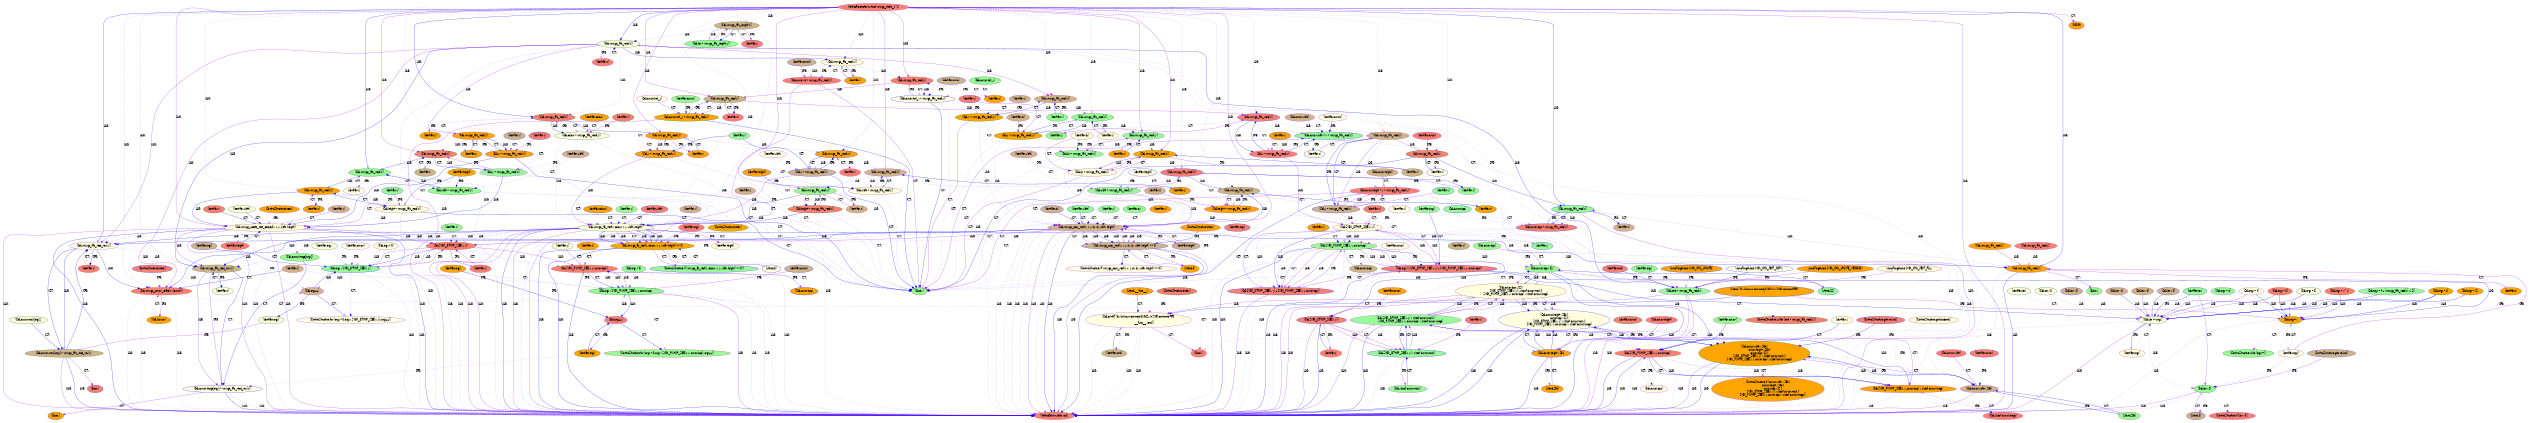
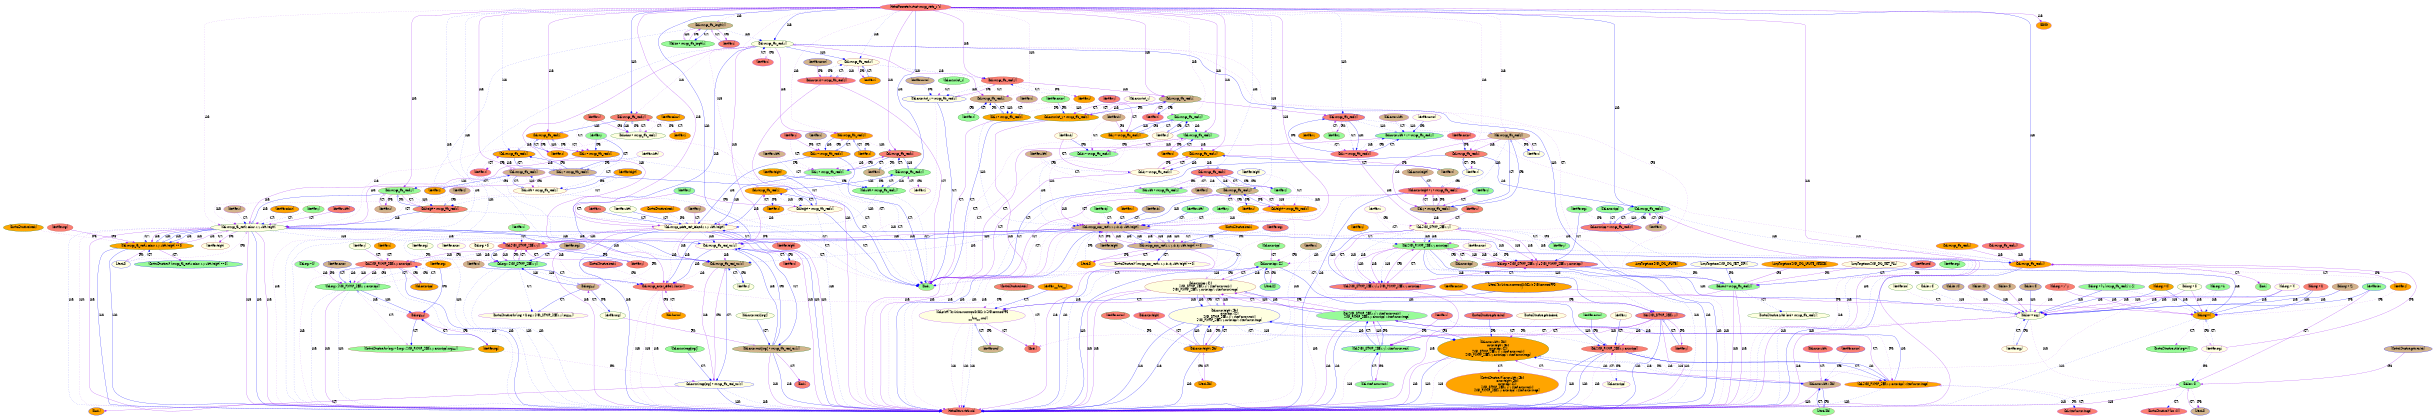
edge "(MethodParameterIn,struct vmsvga_static_s *s)" -> "1000104": label "AST: " -> "DDG: "
edge "(Call,vmsvga_fill_rect(s, colour, x, y, width, height))" -> "(Call,cursor.image[args])": now "(Call,vmsvga_fill_rect(s, colour, x, y, width, height))" -> "(Call,vmsvga_cursor_define(s, &cursor))"
node "(Literal,__func__)": label "(Literal,__func__)" -> "(Identifier,__func__)"
node "(Call,args = 12)": fillcolor orange -> tan
node "(ControlStructure,switch (cmd = vmsvga_fifo_read(s)))": fillcolor salmon -> lightyellow
